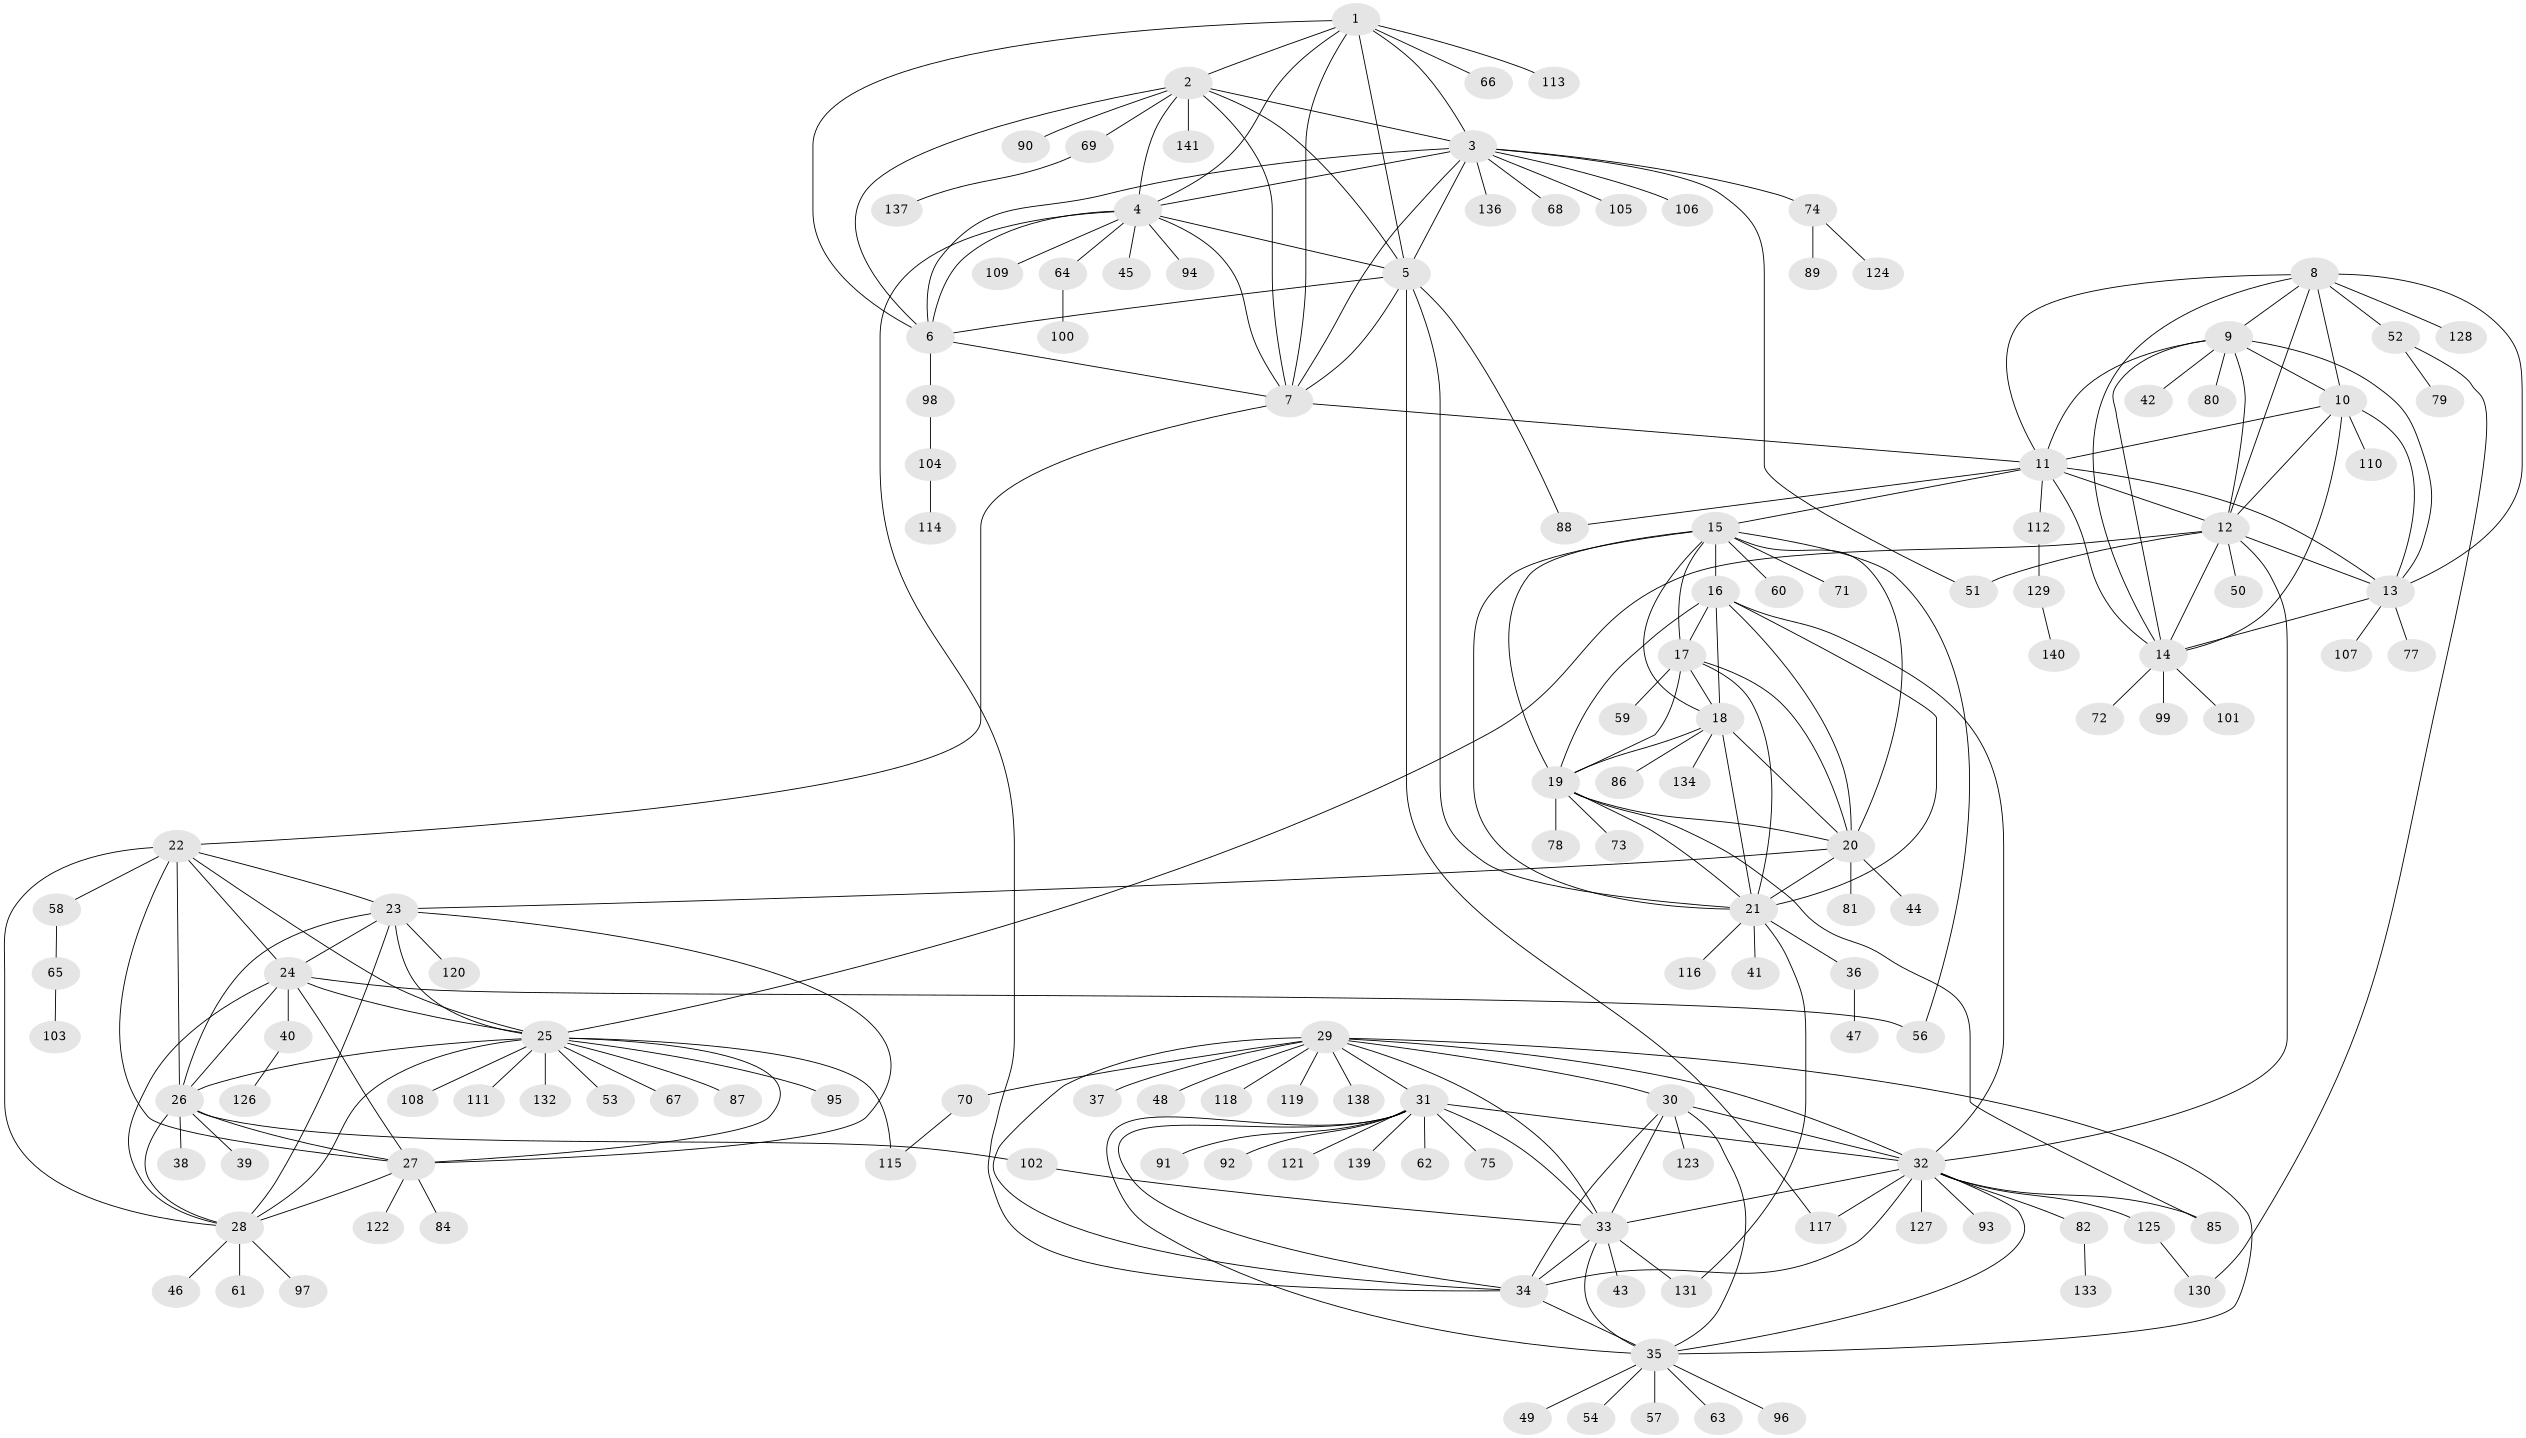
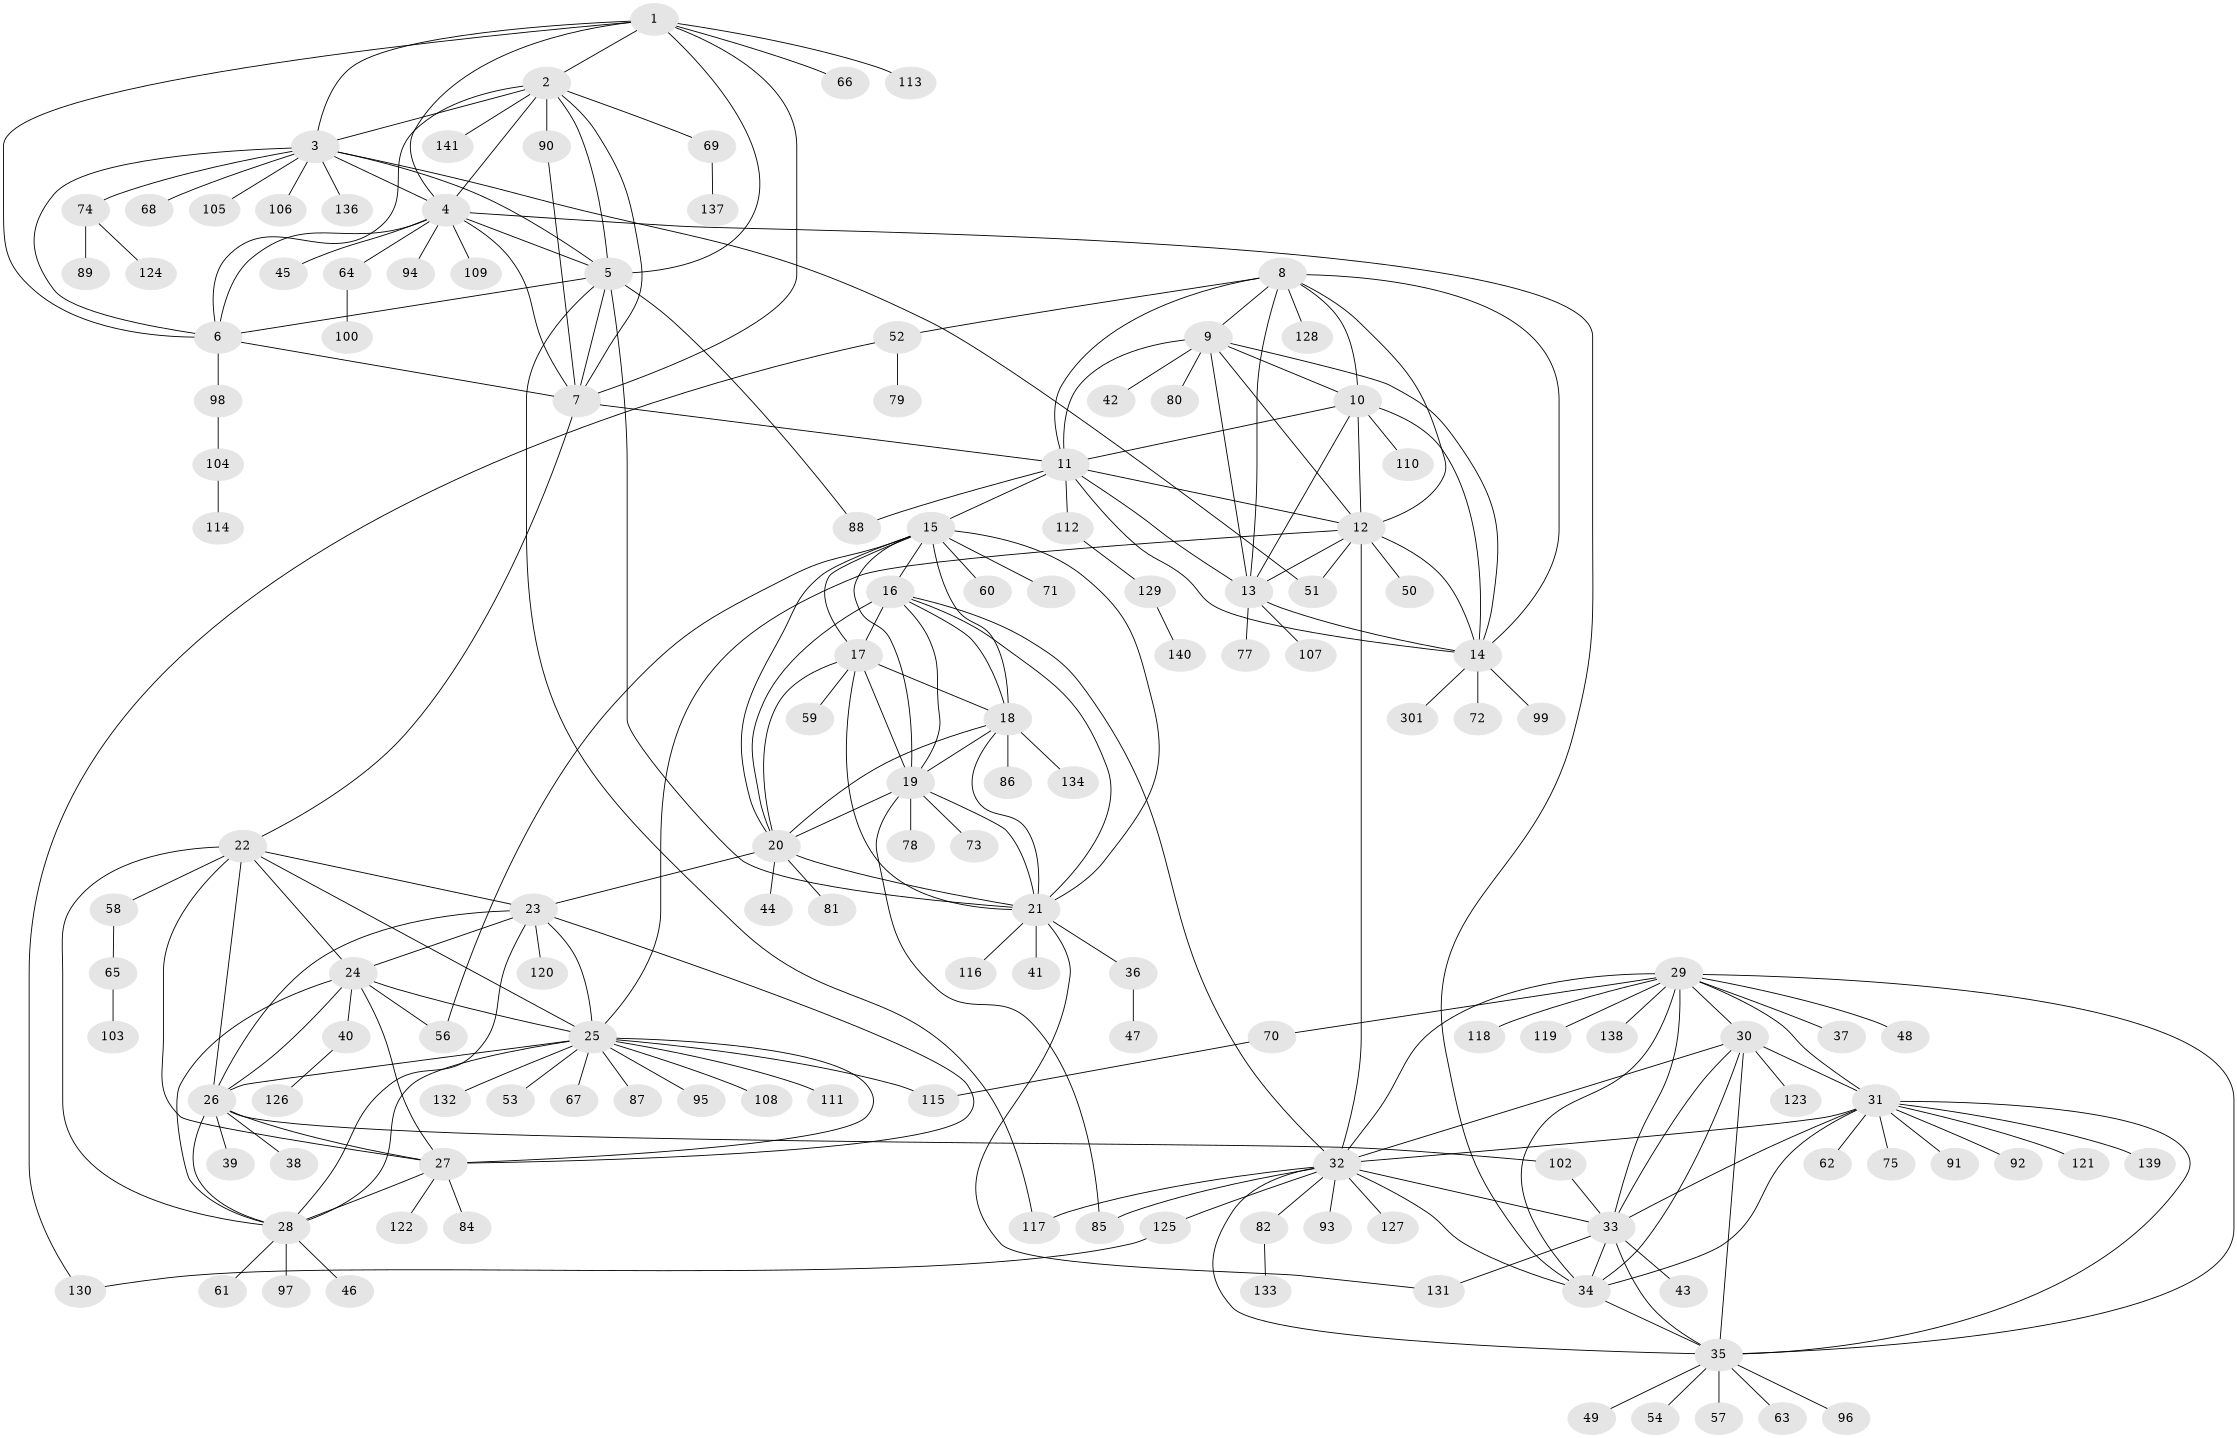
edge "3" -- "7": now "90" -- "7"
node "101": label "101" -> "301"
edge "30" -- "31": added
